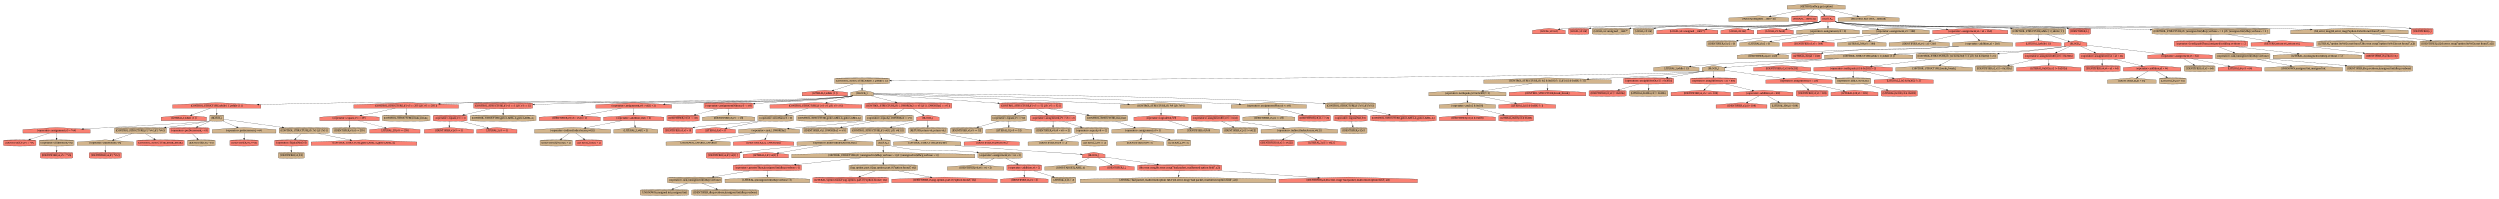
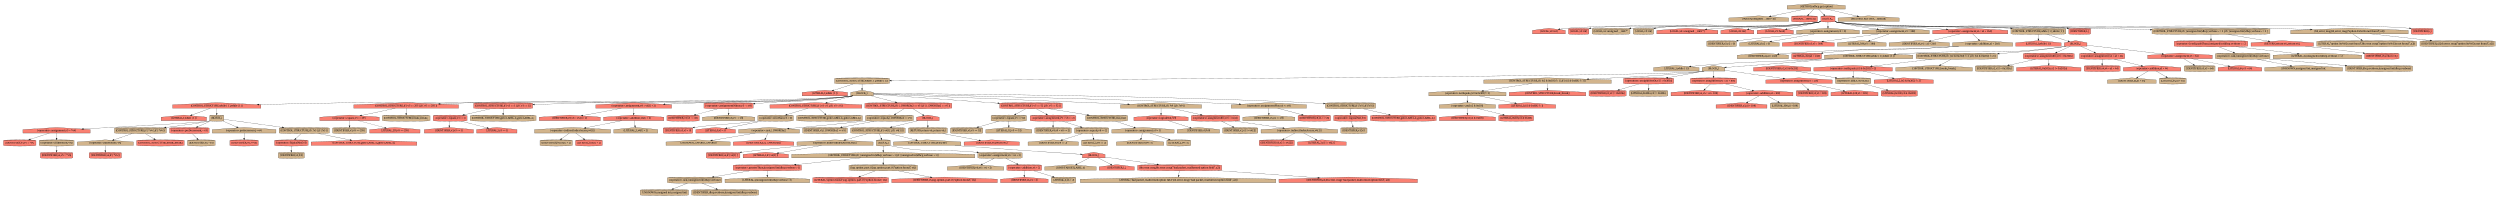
edge "(CONTROL_STRUCTURE,if ( !v9 ),if ( !v9 ))" -> "(<operators>.assignmentOr,v2 |= v4[2])": added
node "(IDENTIFIER,v5,v1 == 255)": label "(IDENTIFIER,v5,v1 == 255)" -> "(IDENTIFIER,v5,v5 == 255)"
